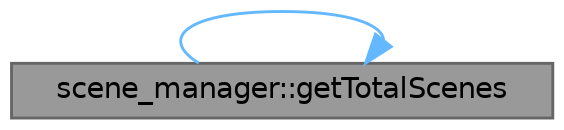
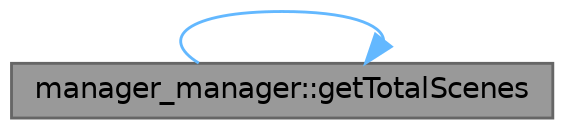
node "scene_manager::getTotalScenes": label "scene_manager::getTotalScenes" -> "manager_manager::getTotalScenes"
